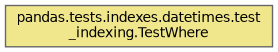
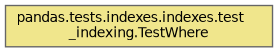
node "pandas.tests.indexes.datetimes.test _indexing.TestWhere": label "pandas.tests.indexes.datetimes.test _indexing.TestWhere" -> "pandas.tests.indexes.indexes.test _indexing.TestWhere"
